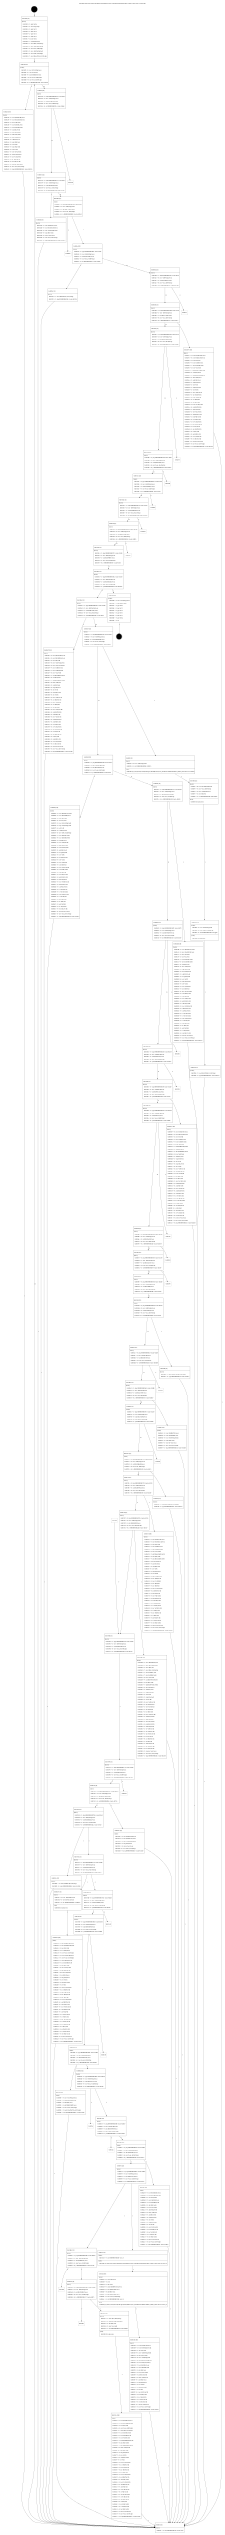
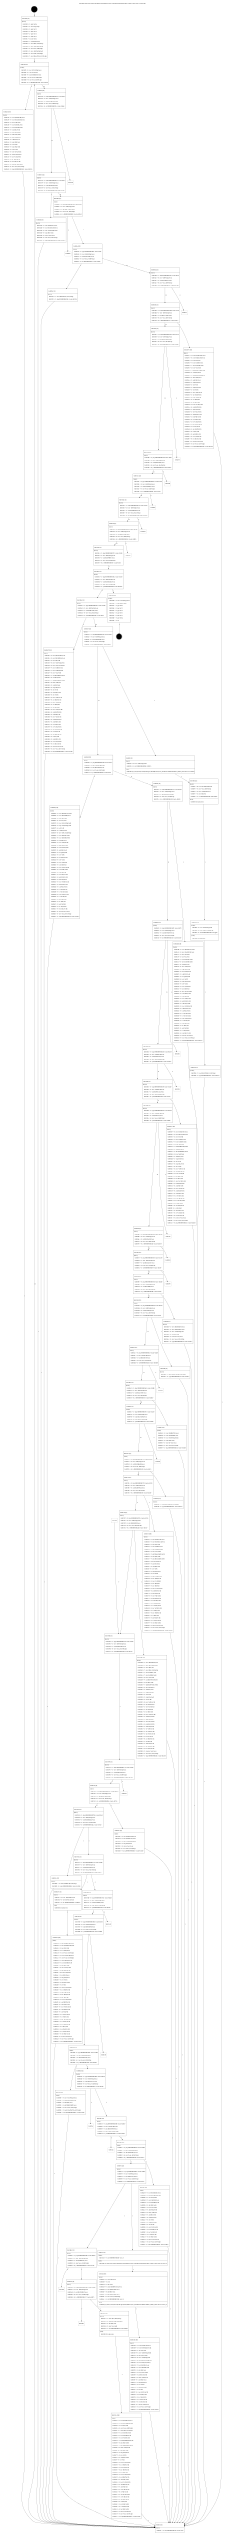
node "0x401dfb [27]": added
